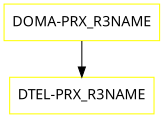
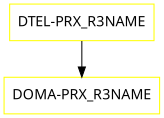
edge "DOMA-PRX_R3NAME" -> "DTEL-PRX_R3NAME": reversed
